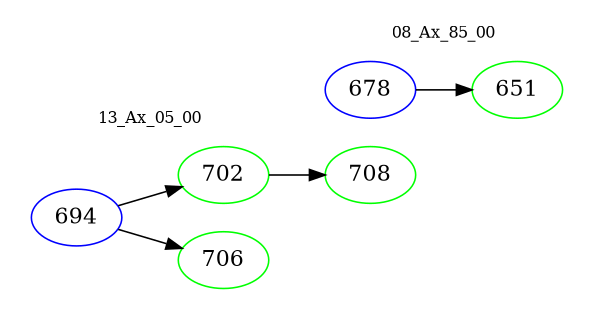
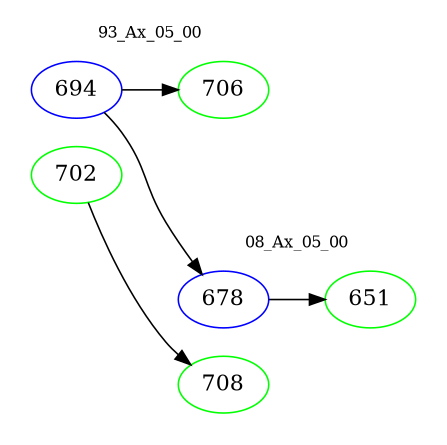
cluster "08_Ax_85_00": label "08_Ax_85_00" -> "08_Ax_05_00"
cluster "13_Ax_05_00": label "13_Ax_05_00" -> "93_Ax_05_00"
edge "694" -> "702": now "694" -> "678"
